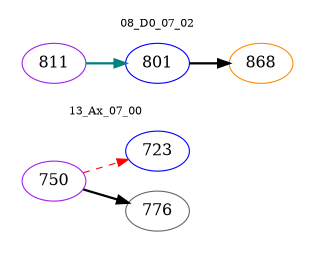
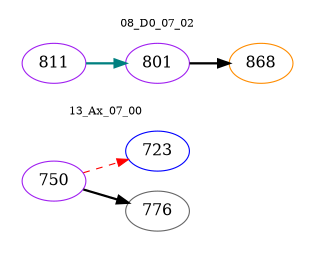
node "801": color blue -> purple
